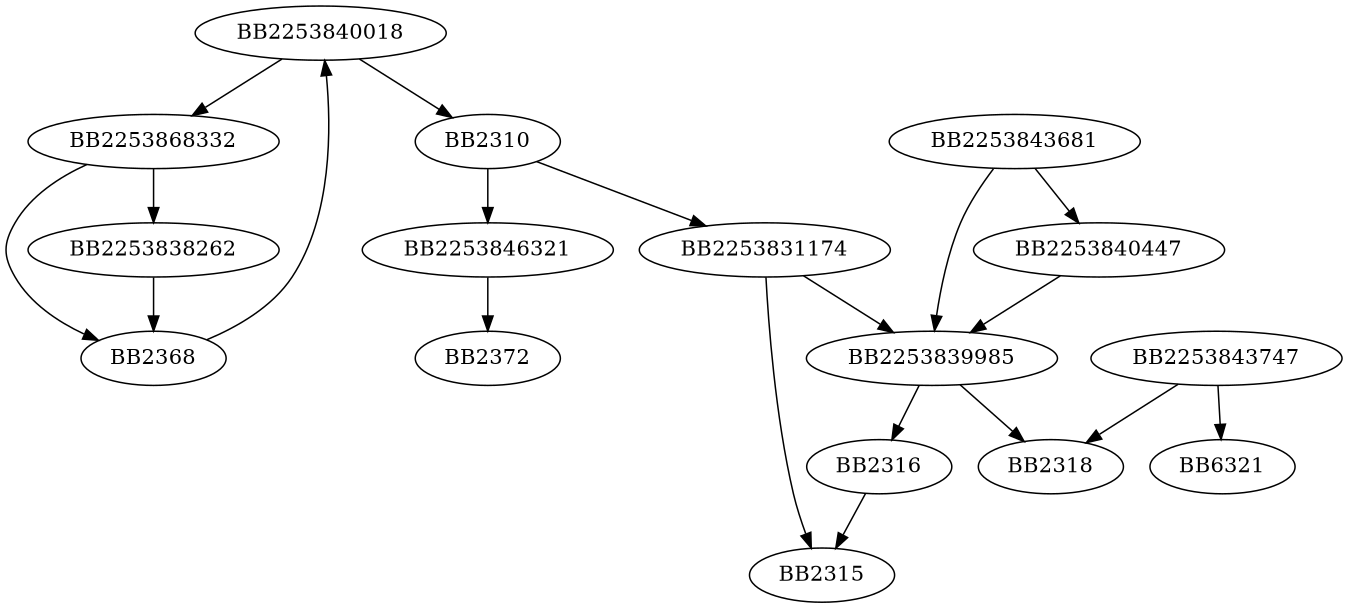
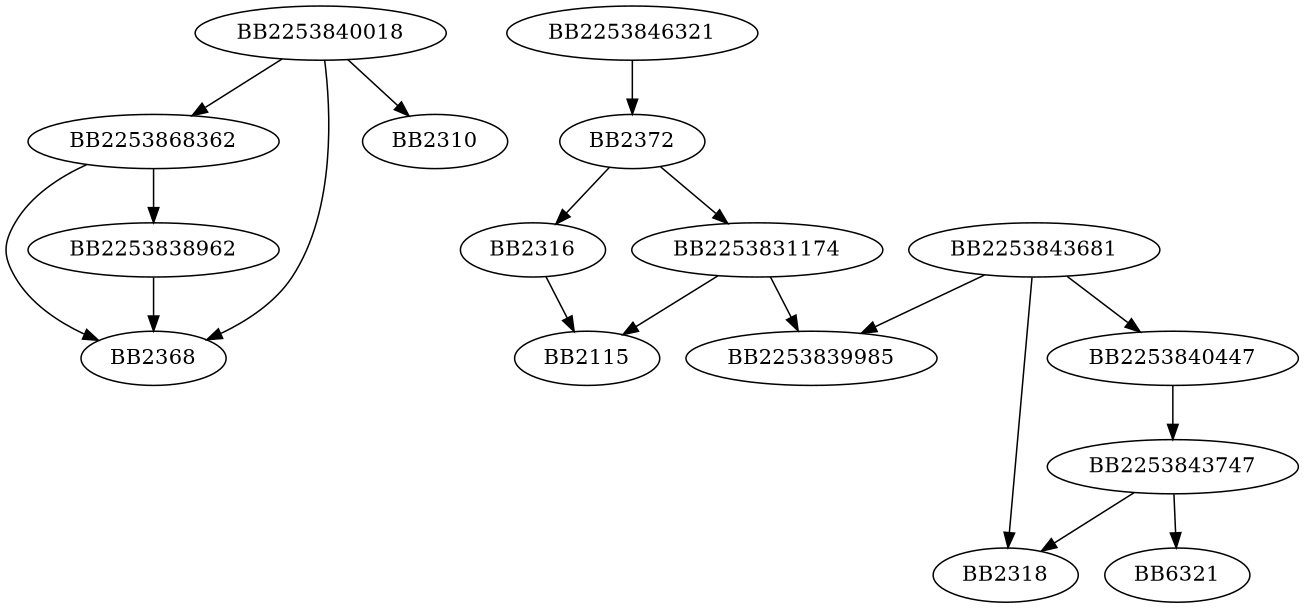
node "BB2253868332": label "BB2253868332" -> "BB2253868362"
edge "BB2310" -> "BB2253846321": removed
edge "BB2310" -> "BB2253831174": now "BB2372" -> "BB2253831174"
edge "BB2368" -> "BB2253840018": reversed
node "BB2253838262": label "BB2253838262" -> "BB2253838962"
edge "BB2253840447" -> "BB2253839985": now "BB2253840447" -> "BB2253843747"
edge "BB2253839985" -> "BB2316": now "BB2372" -> "BB2316"
edge "BB2253839985" -> "BB2318": now "BB2253843681" -> "BB2318"
node "BB2315": label "BB2315" -> "BB2115"
